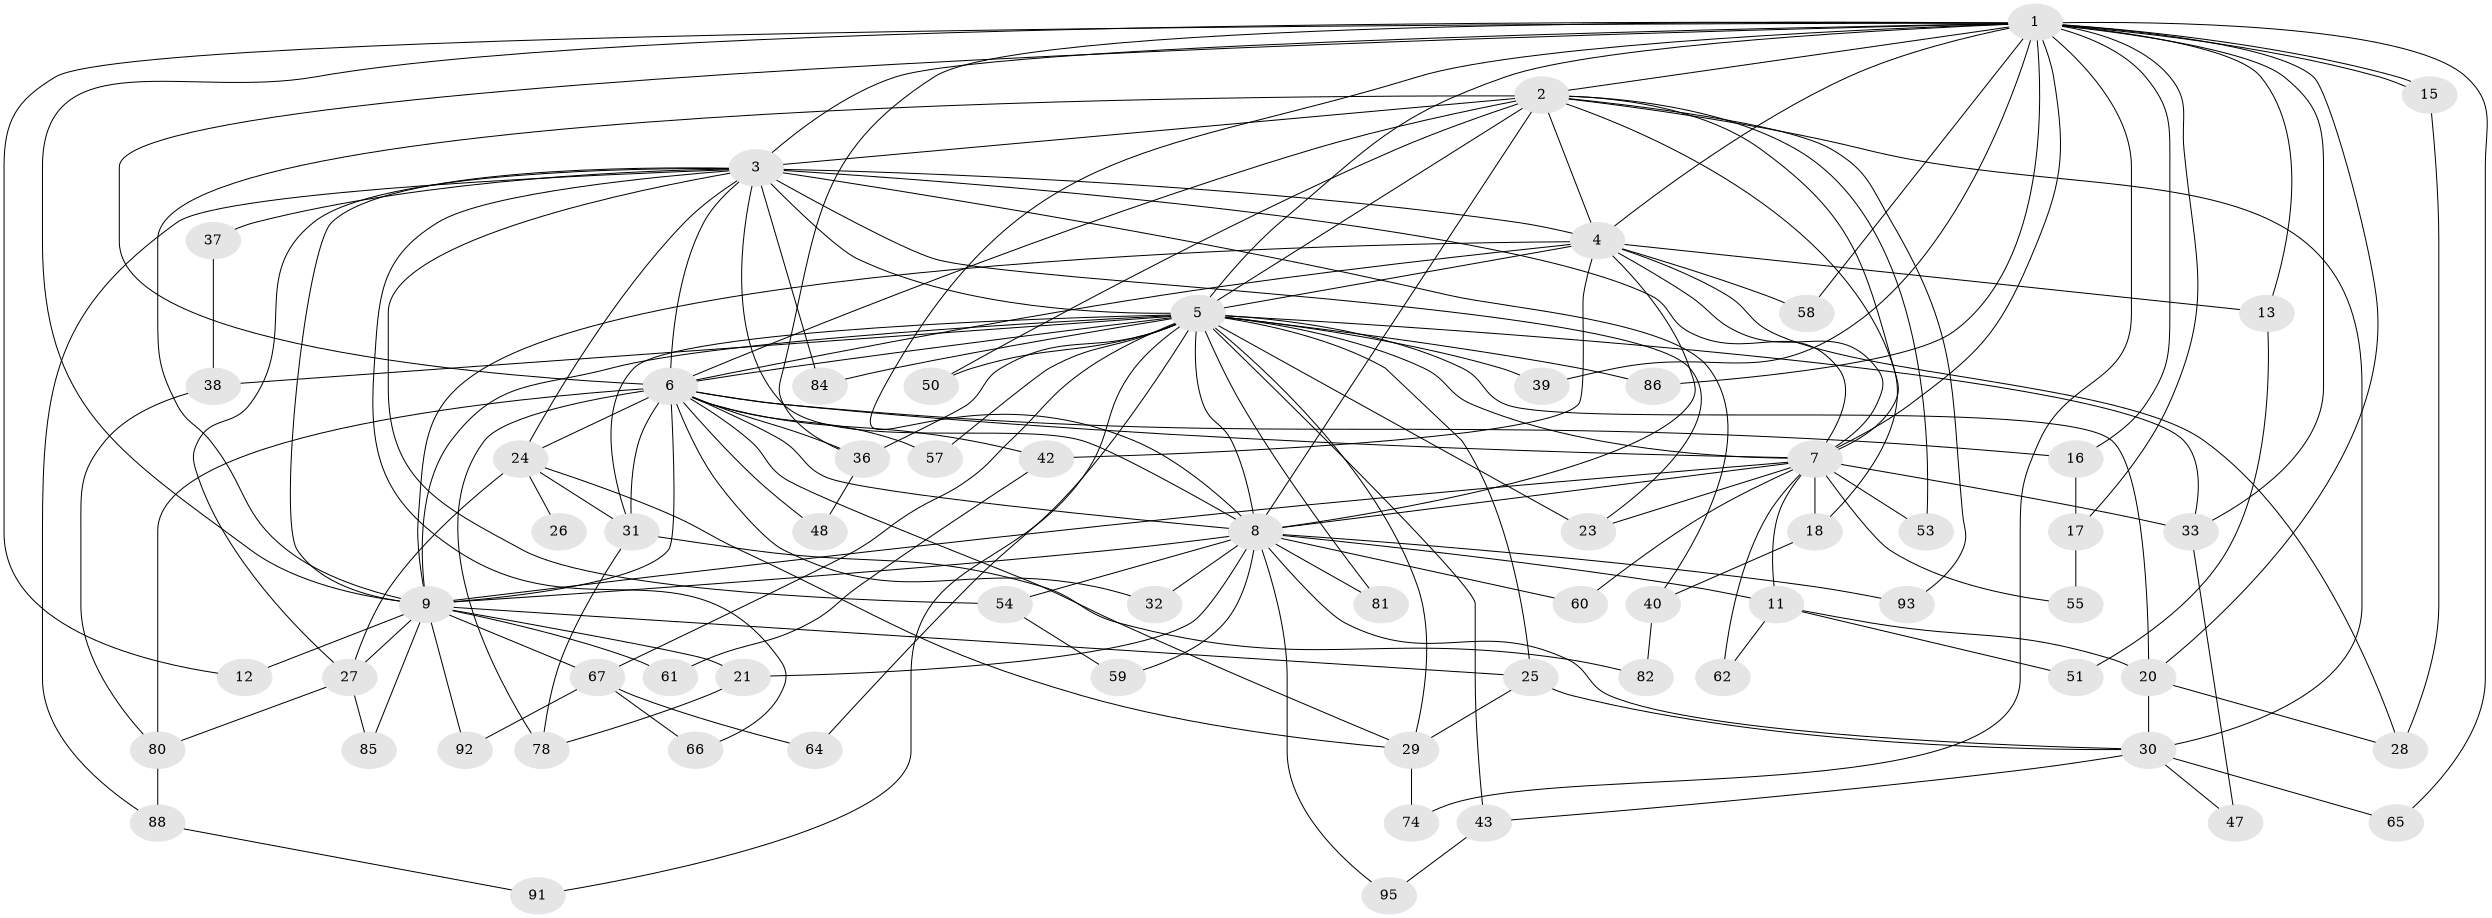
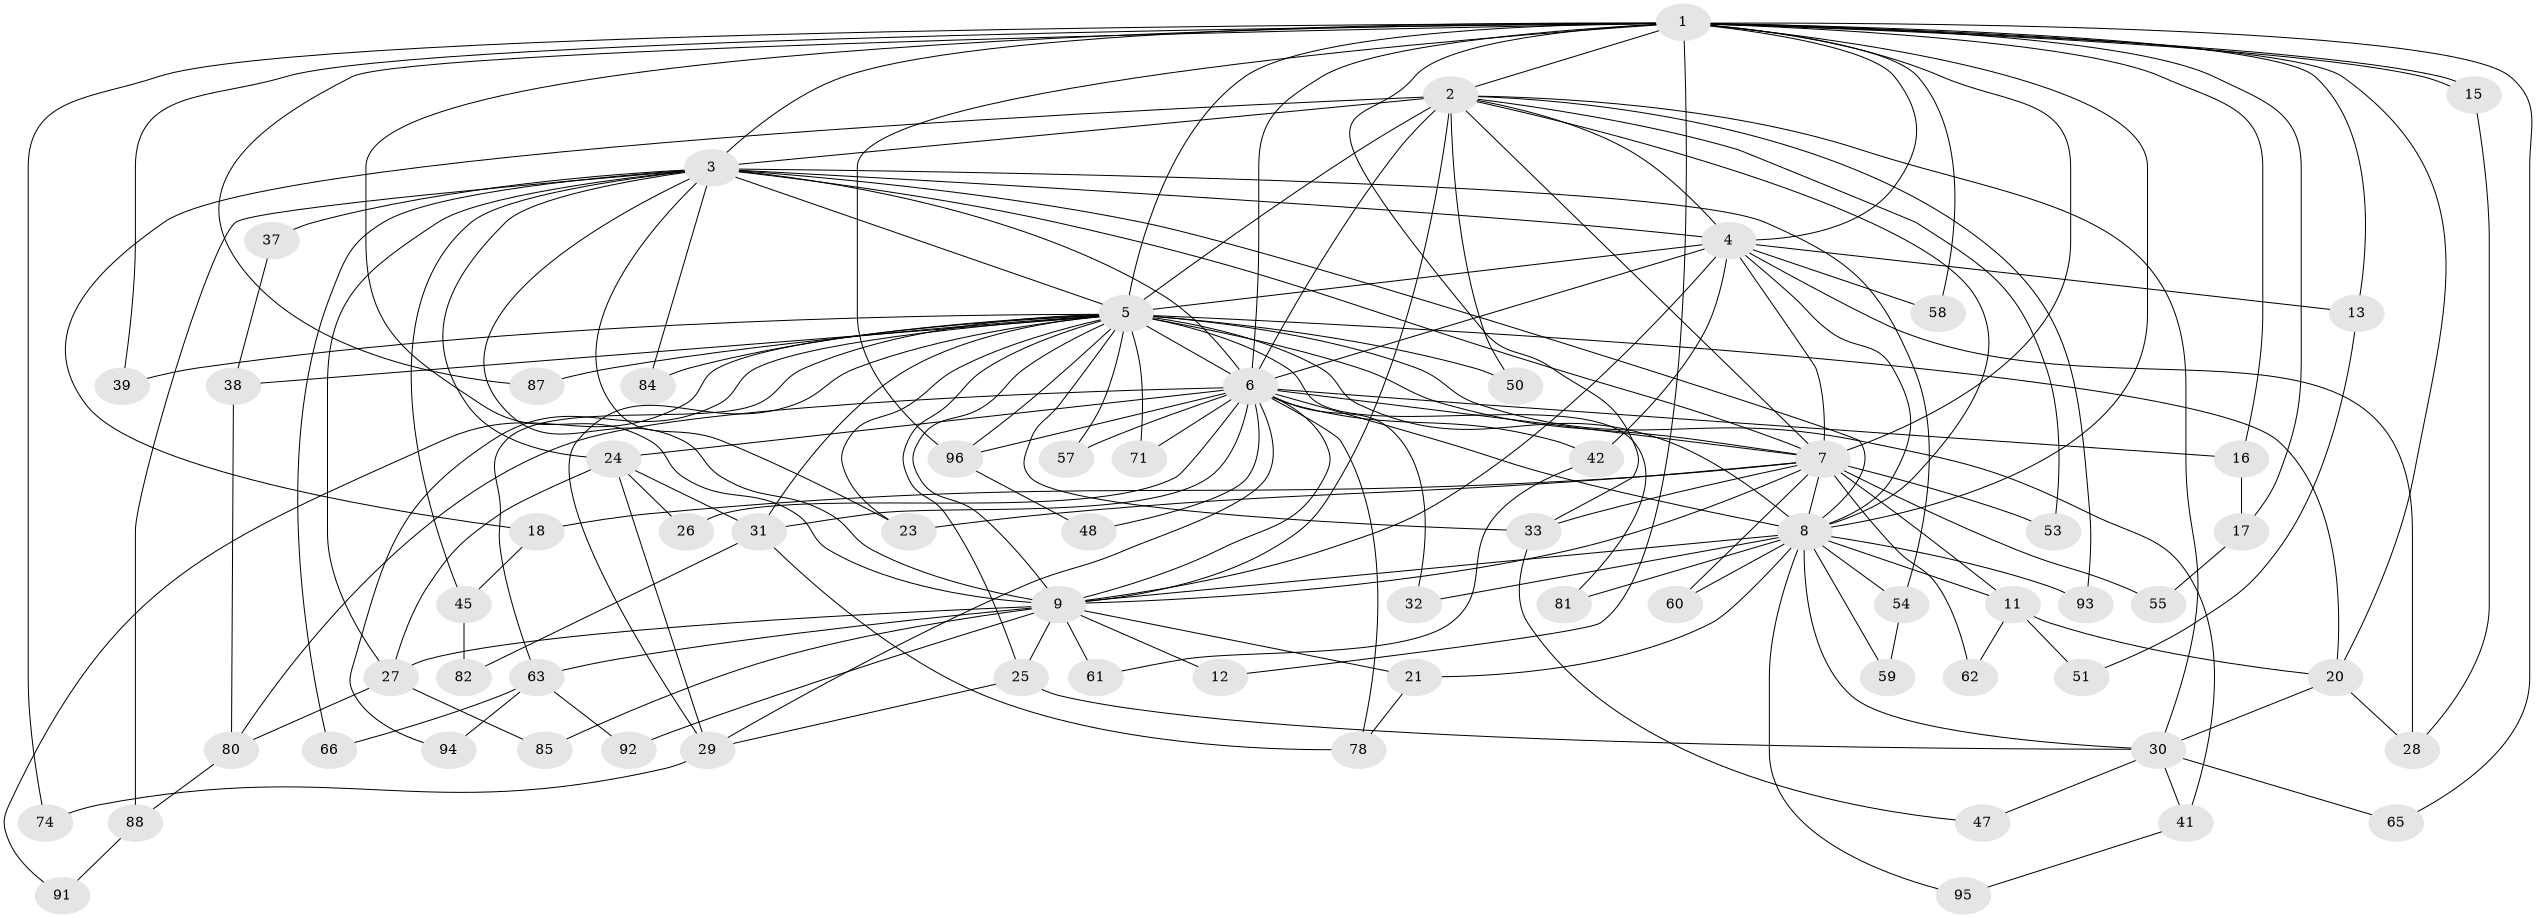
node "86": label "86" -> "87"
node "36": label "36" -> "96"
node "71": added
edge "6" -- "26": added
node "40": label "40" -> "45"
node "67": label "67" -> "63"
node "64": label "64" -> "94"
node "43": label "43" -> "41"
